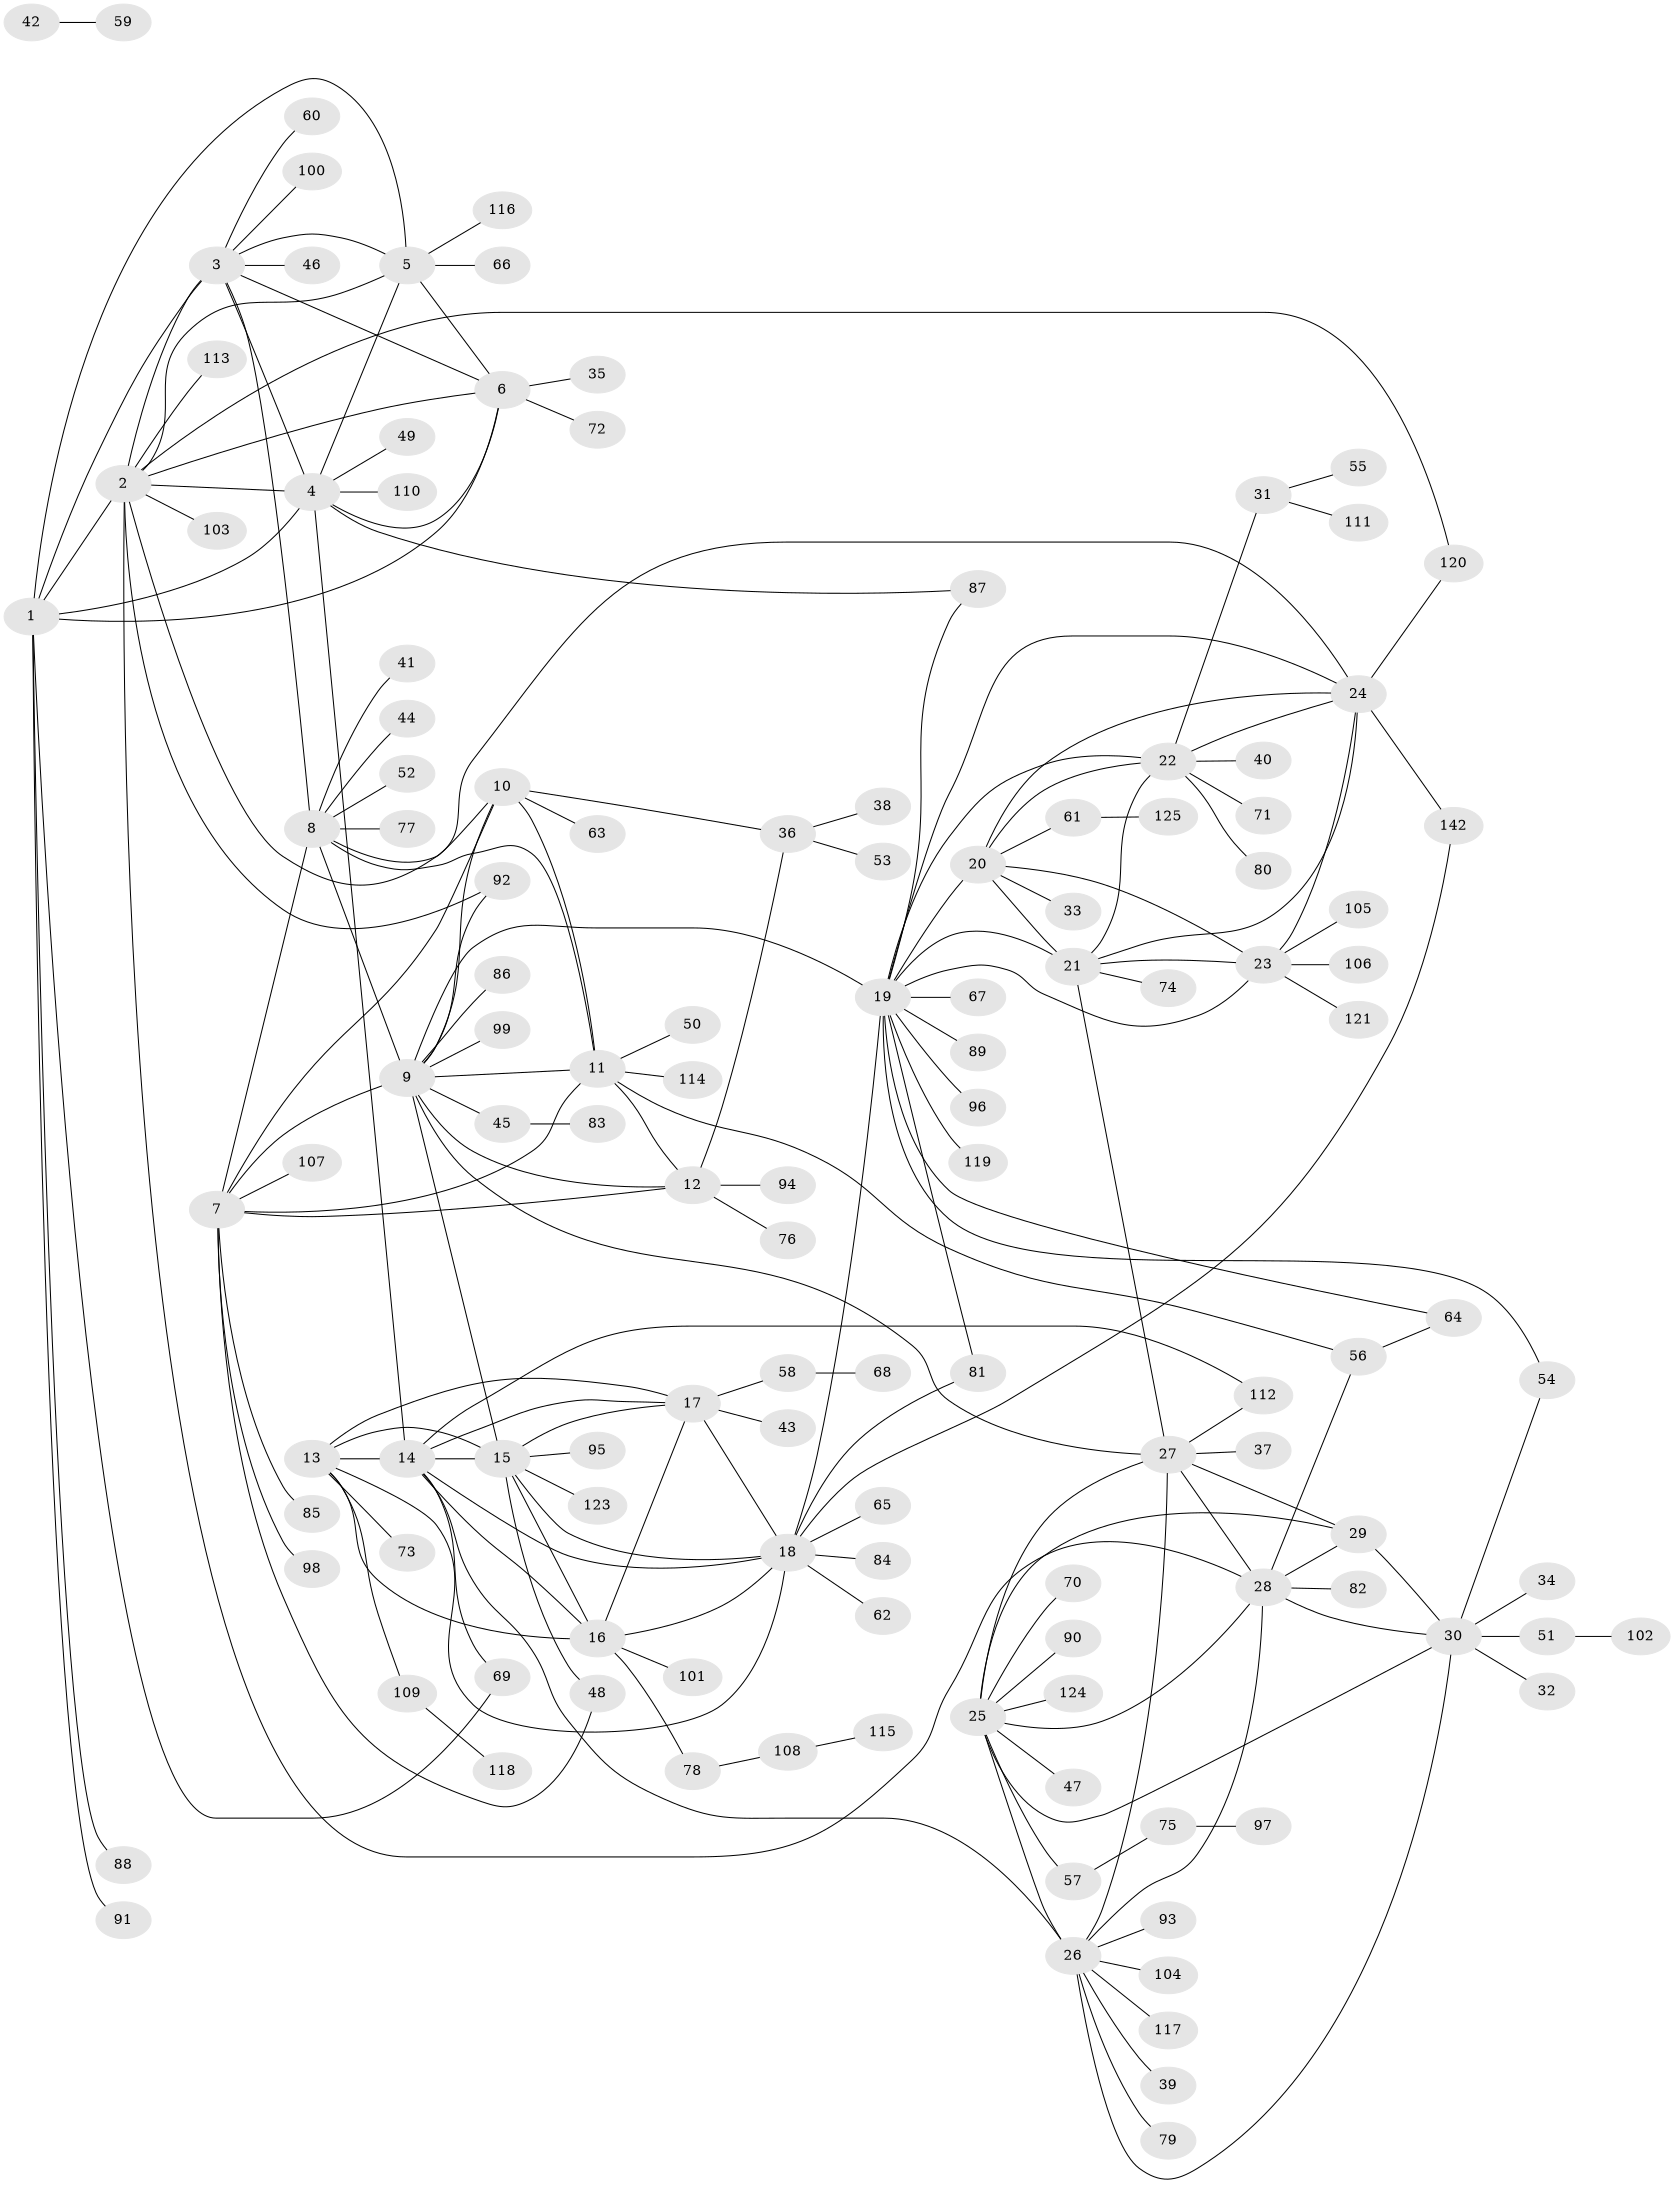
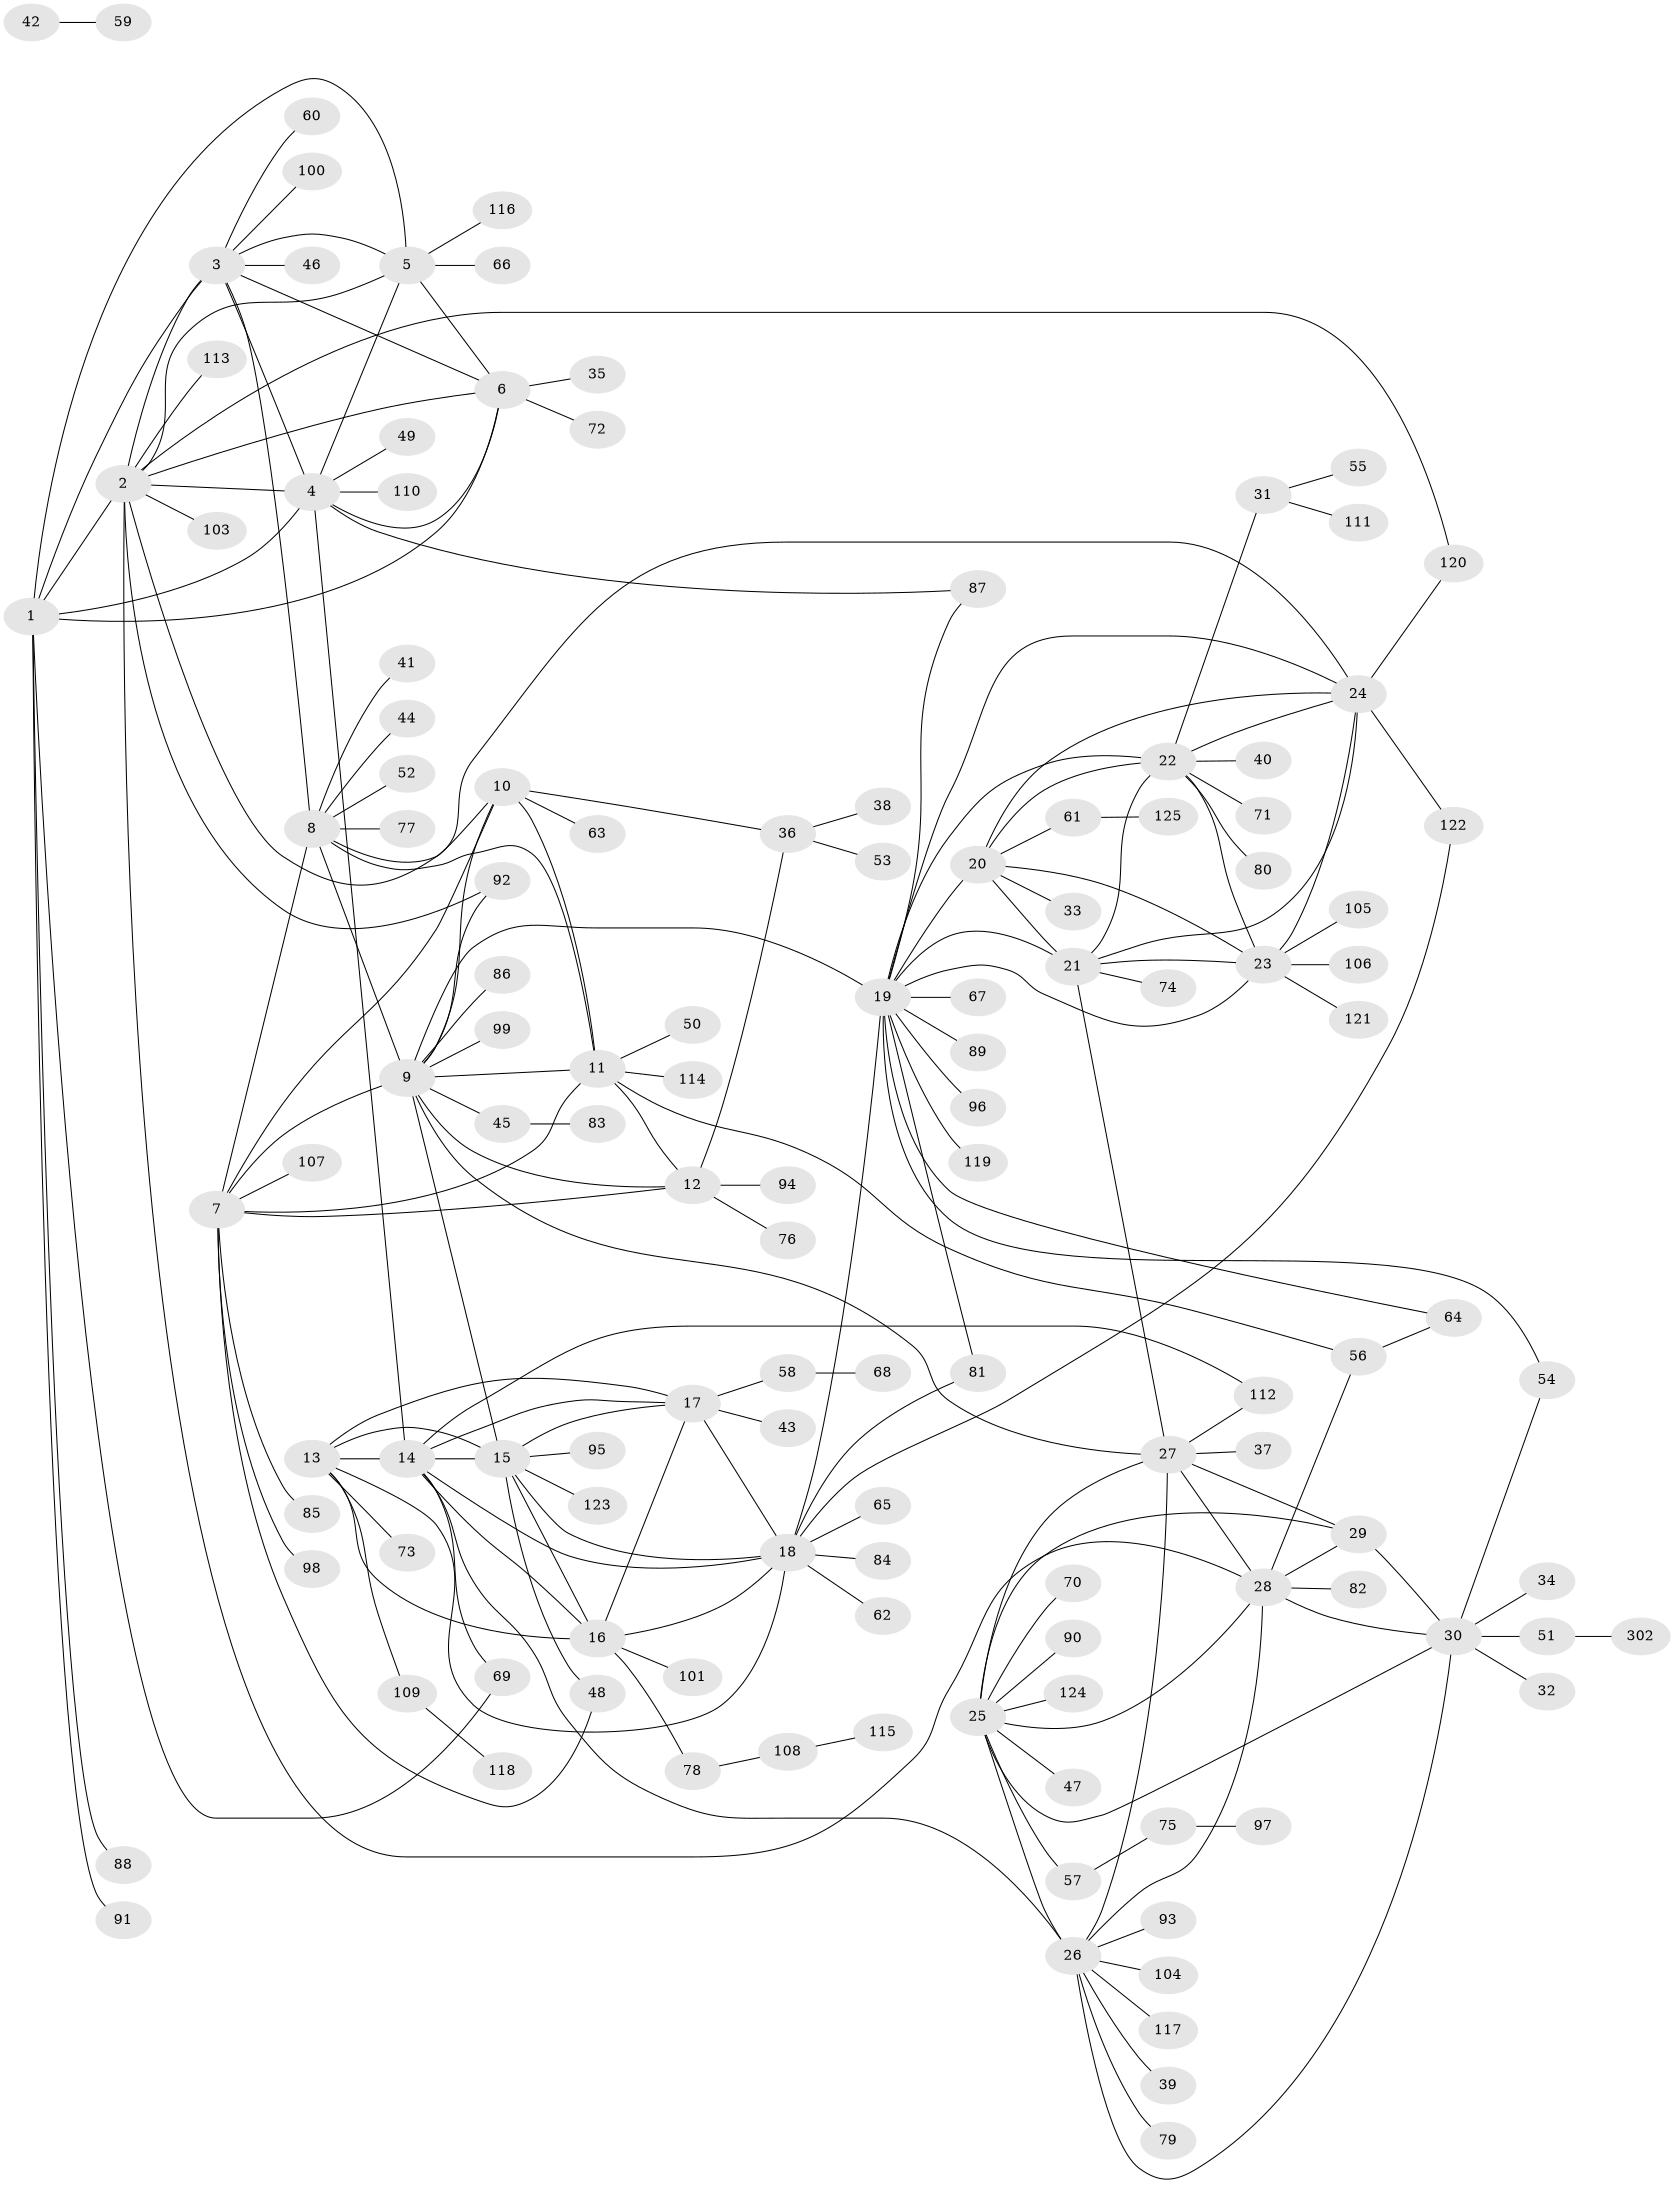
node "142": label "142" -> "122"
edge "22" -- "23": added
node "102": label "102" -> "302"
